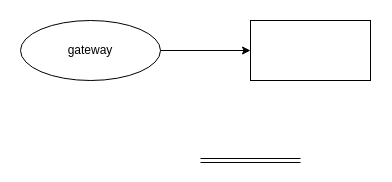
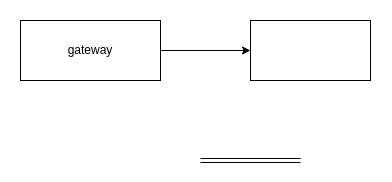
node "gateway": shape ellipse -> rectangle
